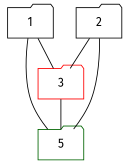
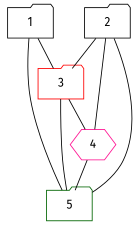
node "4": added
